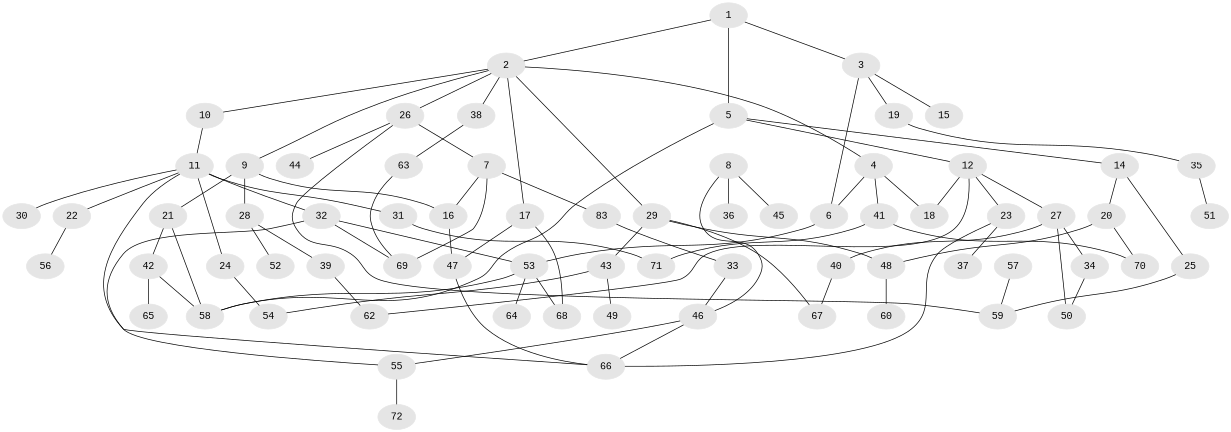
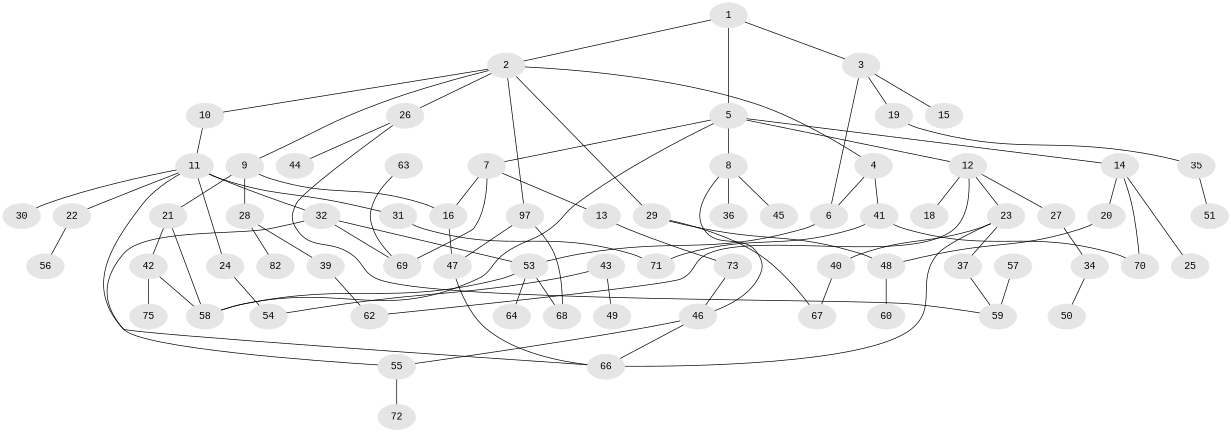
node "38": removed
edge "5" -- "8": added
edge "26" -- "7": now "5" -- "7"
edge "4" -- "18": removed
node "17": label "17" -> "97"
node "83": label "83" -> "13"
edge "29" -- "43": removed
edge "27" -- "40": now "23" -- "40"
edge "20" -- "70": now "14" -- "70"
node "52": label "52" -> "82"
node "33": label "33" -> "73"
edge "27" -- "50": removed
edge "25" -- "59": now "37" -- "59"
node "65": label "65" -> "75"
